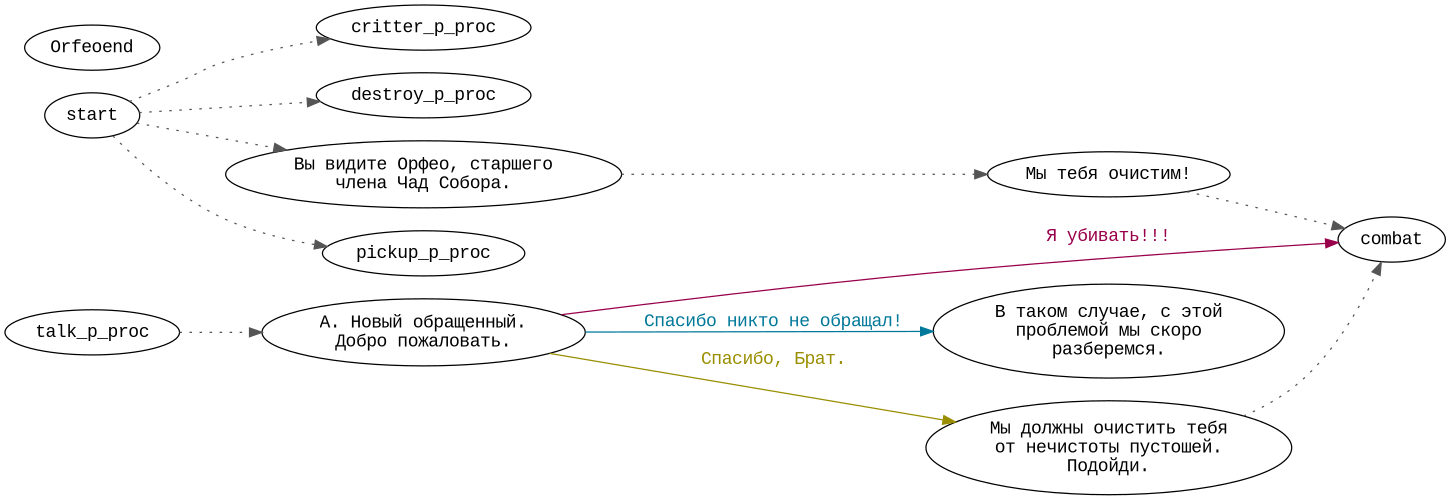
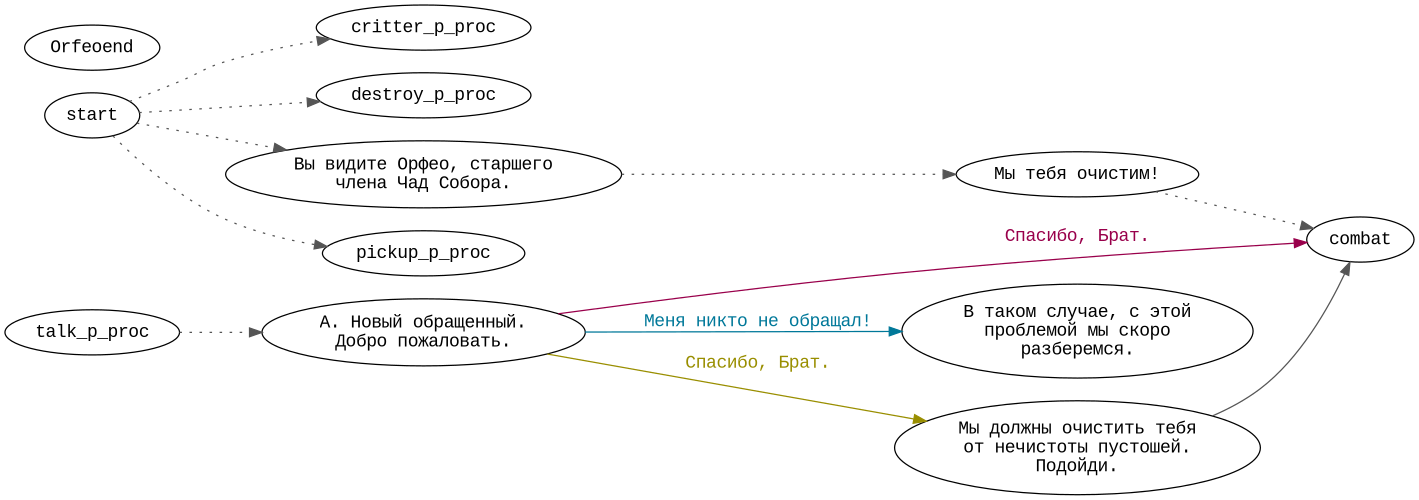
edge "А. Новый обращенный. Добро пожаловать." -> "combat": label "Я убивать!!!" -> "Спасибо, Брат."
edge "А. Новый обращенный. Добро пожаловать." -> "В таком случае, с этой проблемой мы скоро разберемся.": label "Спасибо никто не обращал!" -> "Меня никто не обращал!"
edge "Мы должны очистить тебя от нечистоты пустошей. Подойди." -> "combat": style dotted -> solid
